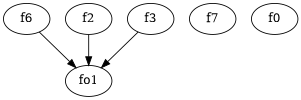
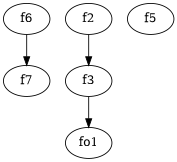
node "f0": label "f0" -> "f5"
edge "f2" -> "fo1": now "f2" -> "f3"
edge "f6" -> "fo1": now "f6" -> "f7"
